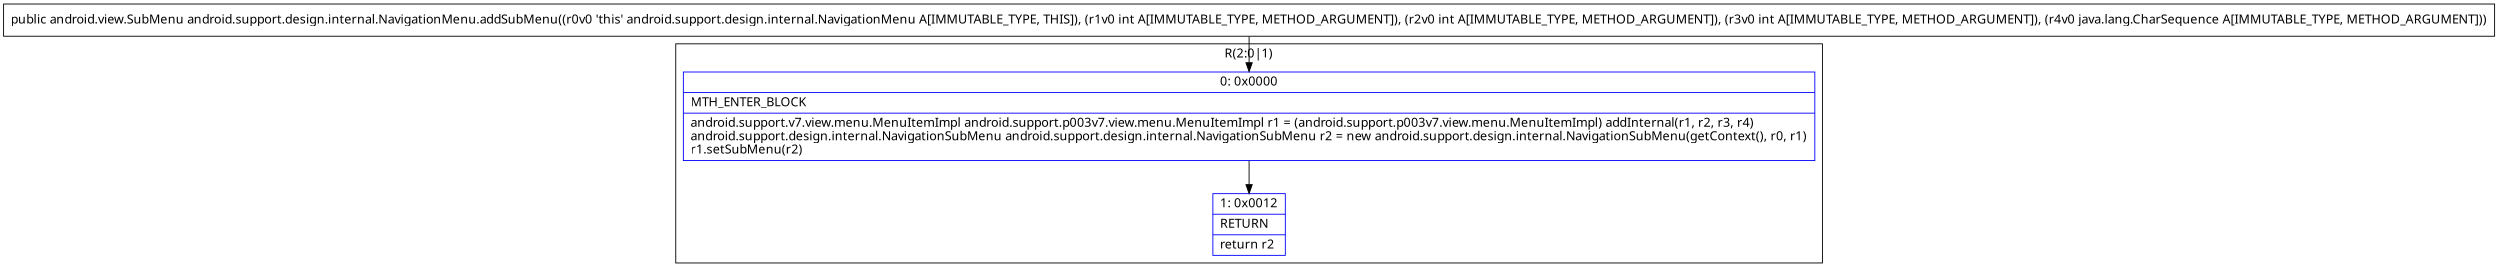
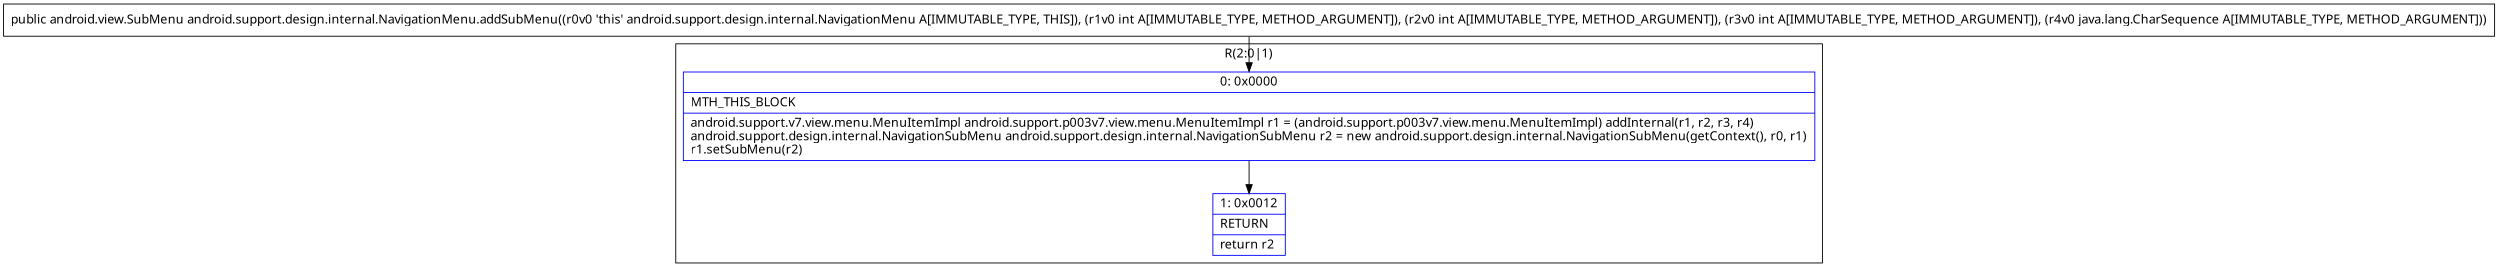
node "0: 0x0000": text "MTH_ENTER_BLOCK" -> "MTH_THIS_BLOCK"
